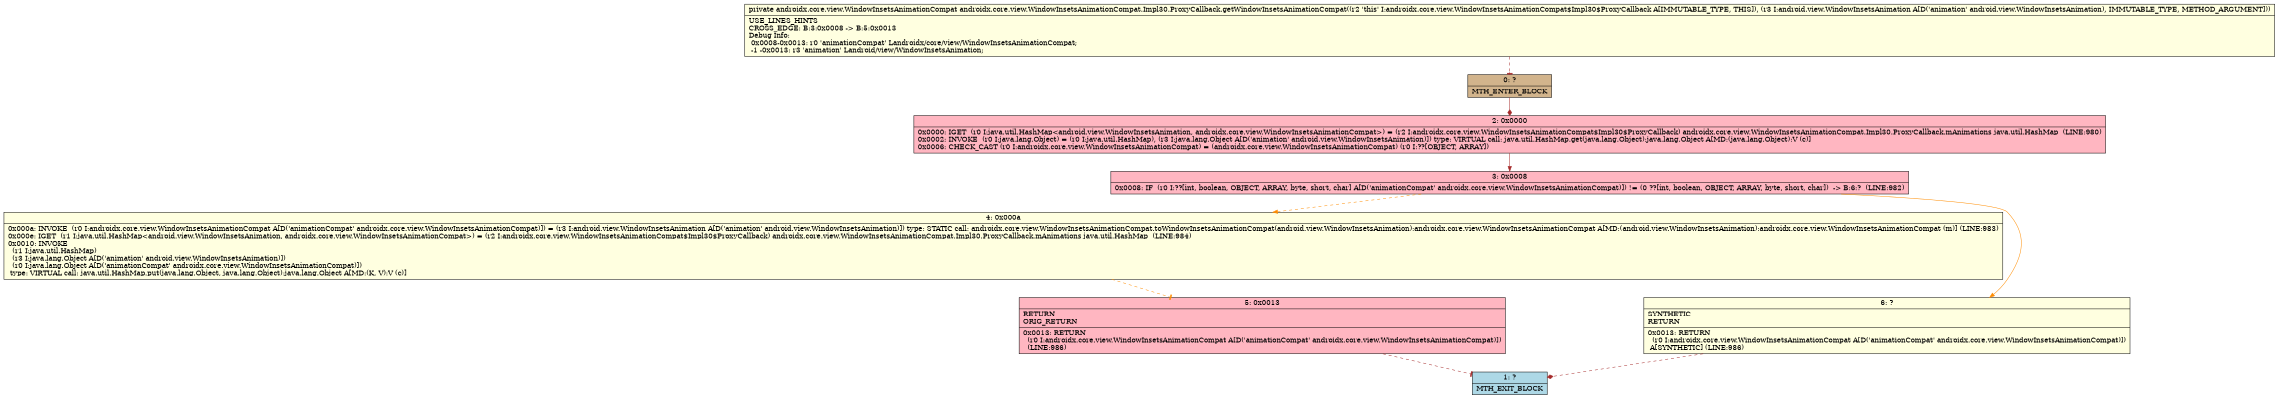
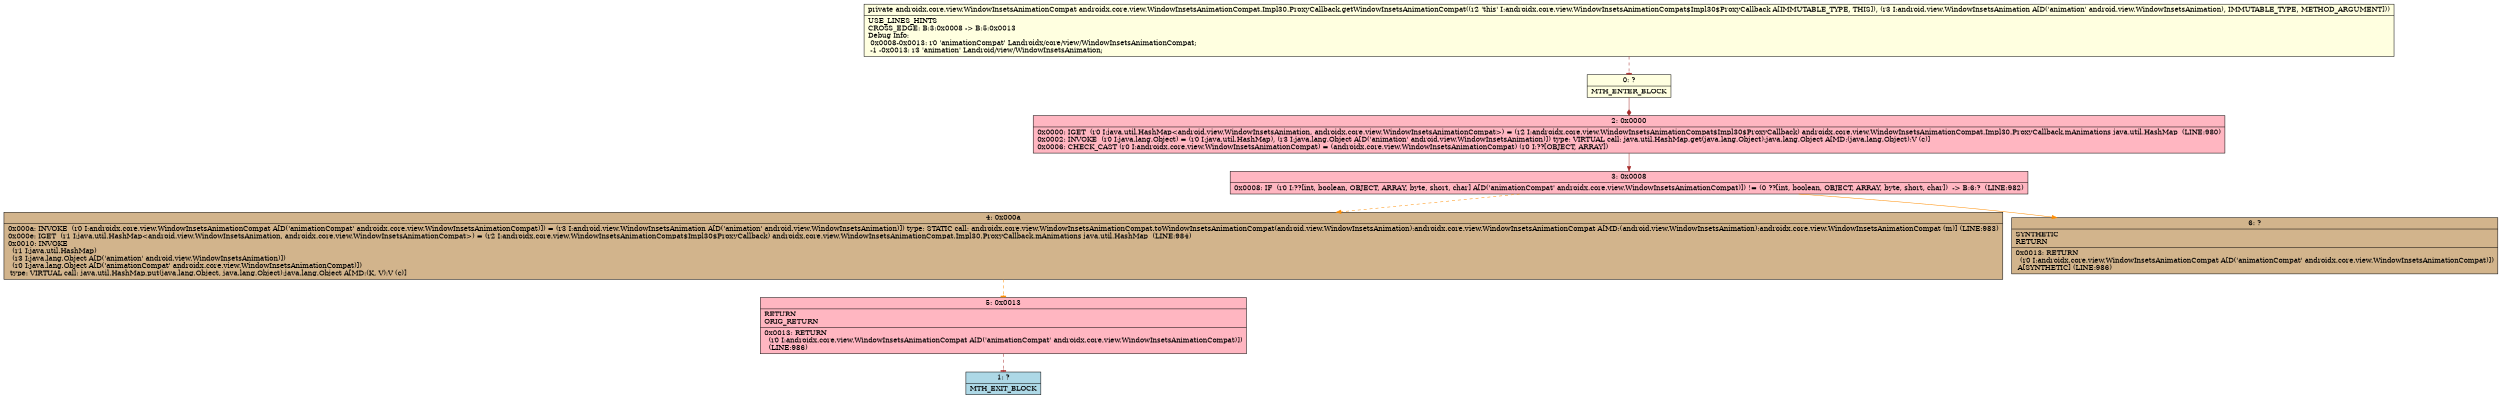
node "0: ?": fillcolor tan -> lightyellow
node "4: 0x000a": fillcolor lightyellow -> tan
node "6: ?": fillcolor lightyellow -> tan
edge "6: ?" -> "1: ?": removed
